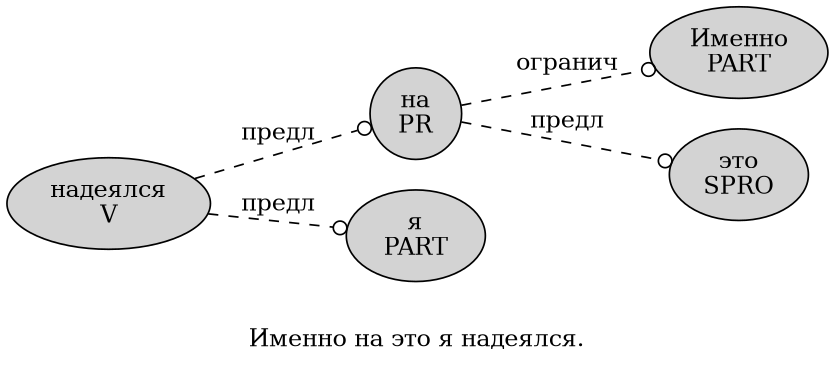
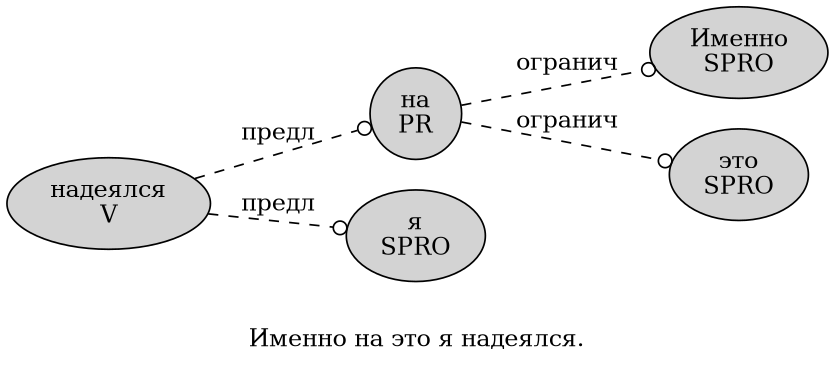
node "Именно PART": label "Именно PART" -> "Именно SPRO"
edge "на PR" -> "это SPRO": label "предл" -> "огранич"
node "я PART": label "я PART" -> "я SPRO"
